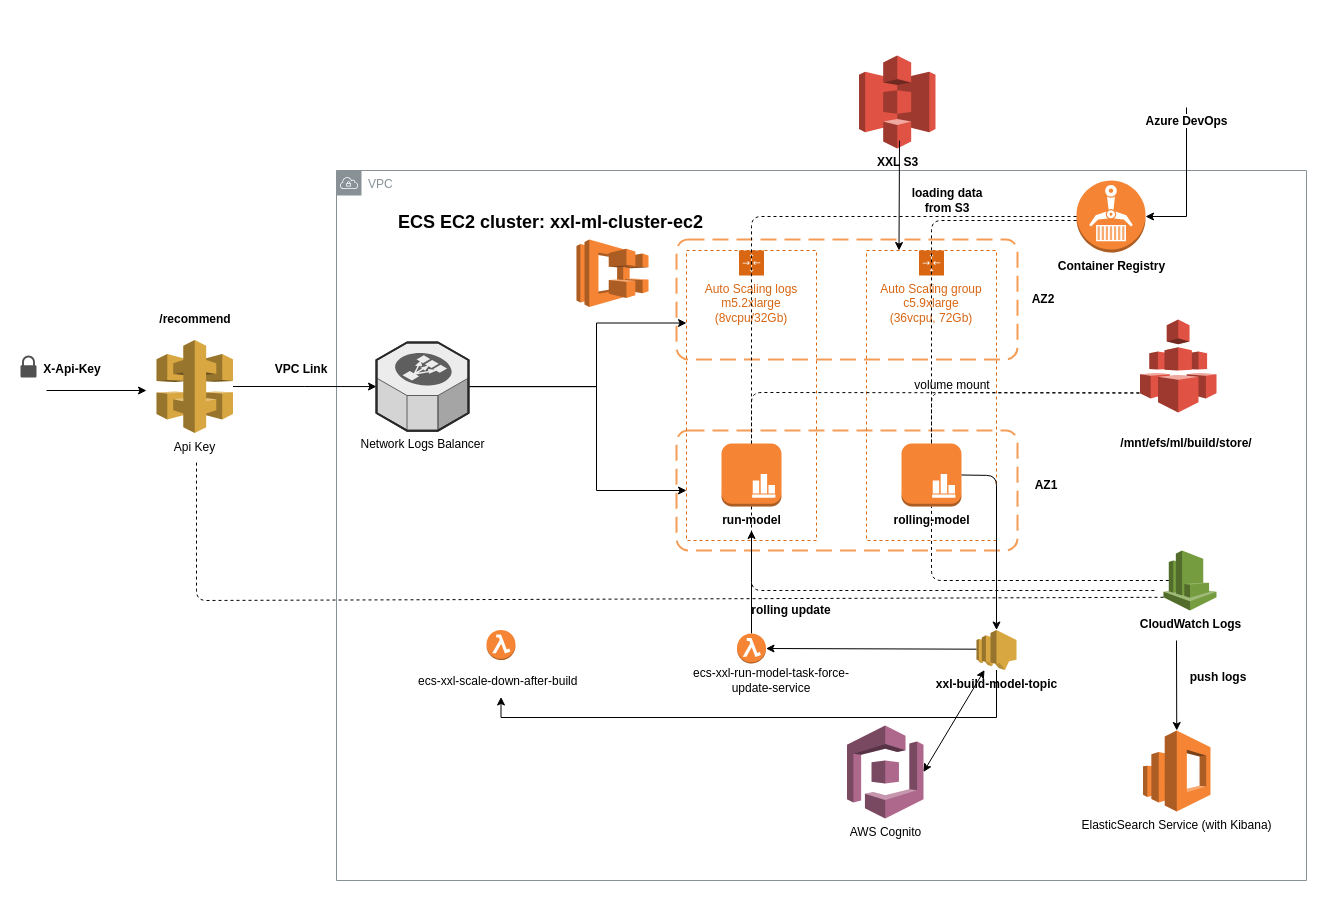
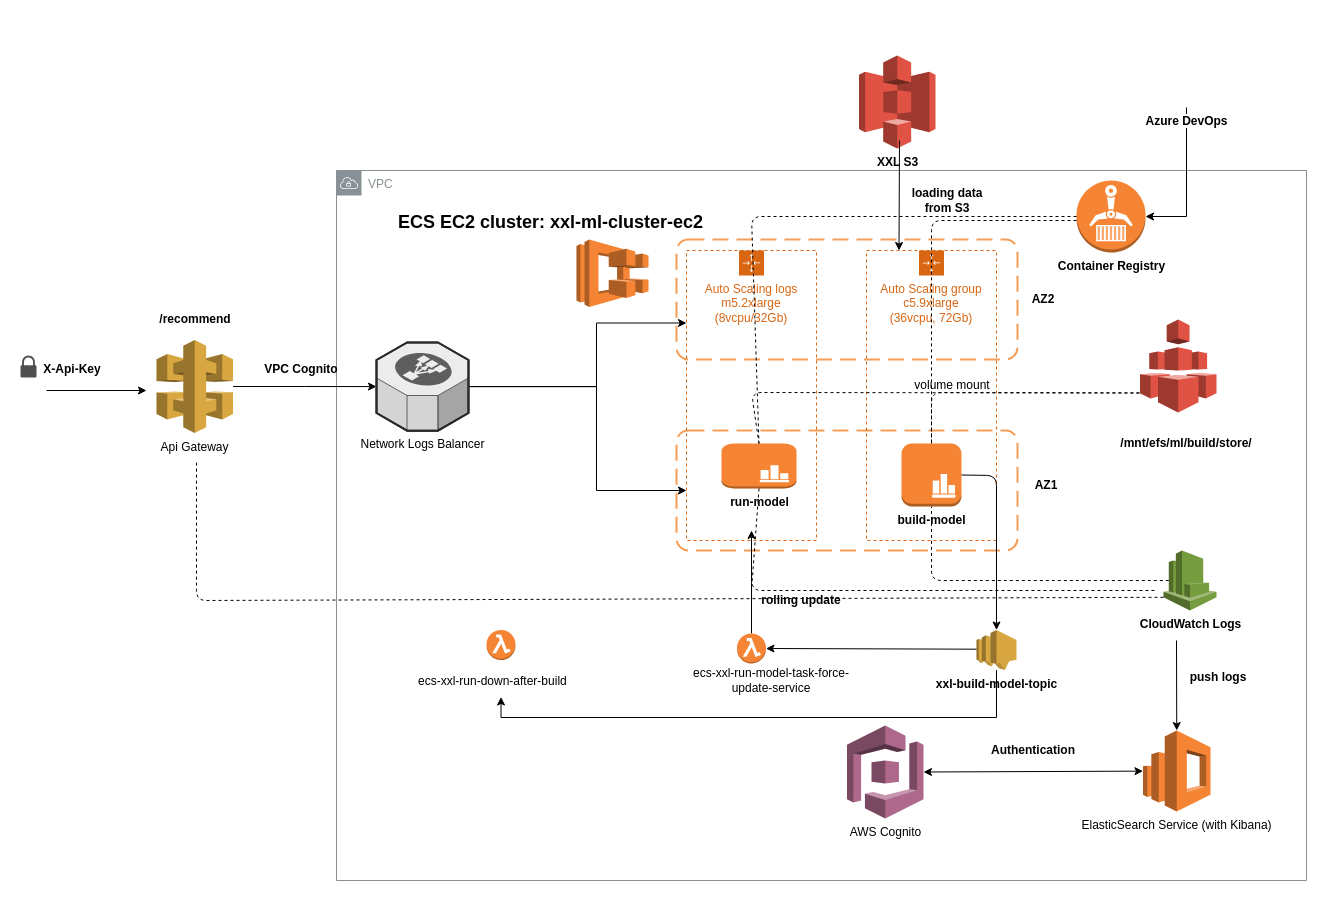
node "VPC Link": label "VPC Link" -> "VPC Cognito"
node "Api Key": label "Api Key" -> "Api Gateway"
node "run-model": size 60x63 -> 75x45
node "rolling-model": label "rolling-model" -> "build-model"
node "rolling update": moved (792, 611) -> (802, 601)
node "ecs-xxl-scale-down-after-build": label "ecs-xxl-scale-down-after-build" -> "ecs-xxl-run-down-after-build"
edge "xxl-build-model-topic" -- "AWS Cognito": now "ElasticSearch Service (with Kibana)" -- "AWS Cognito"
node "Authentication": added
